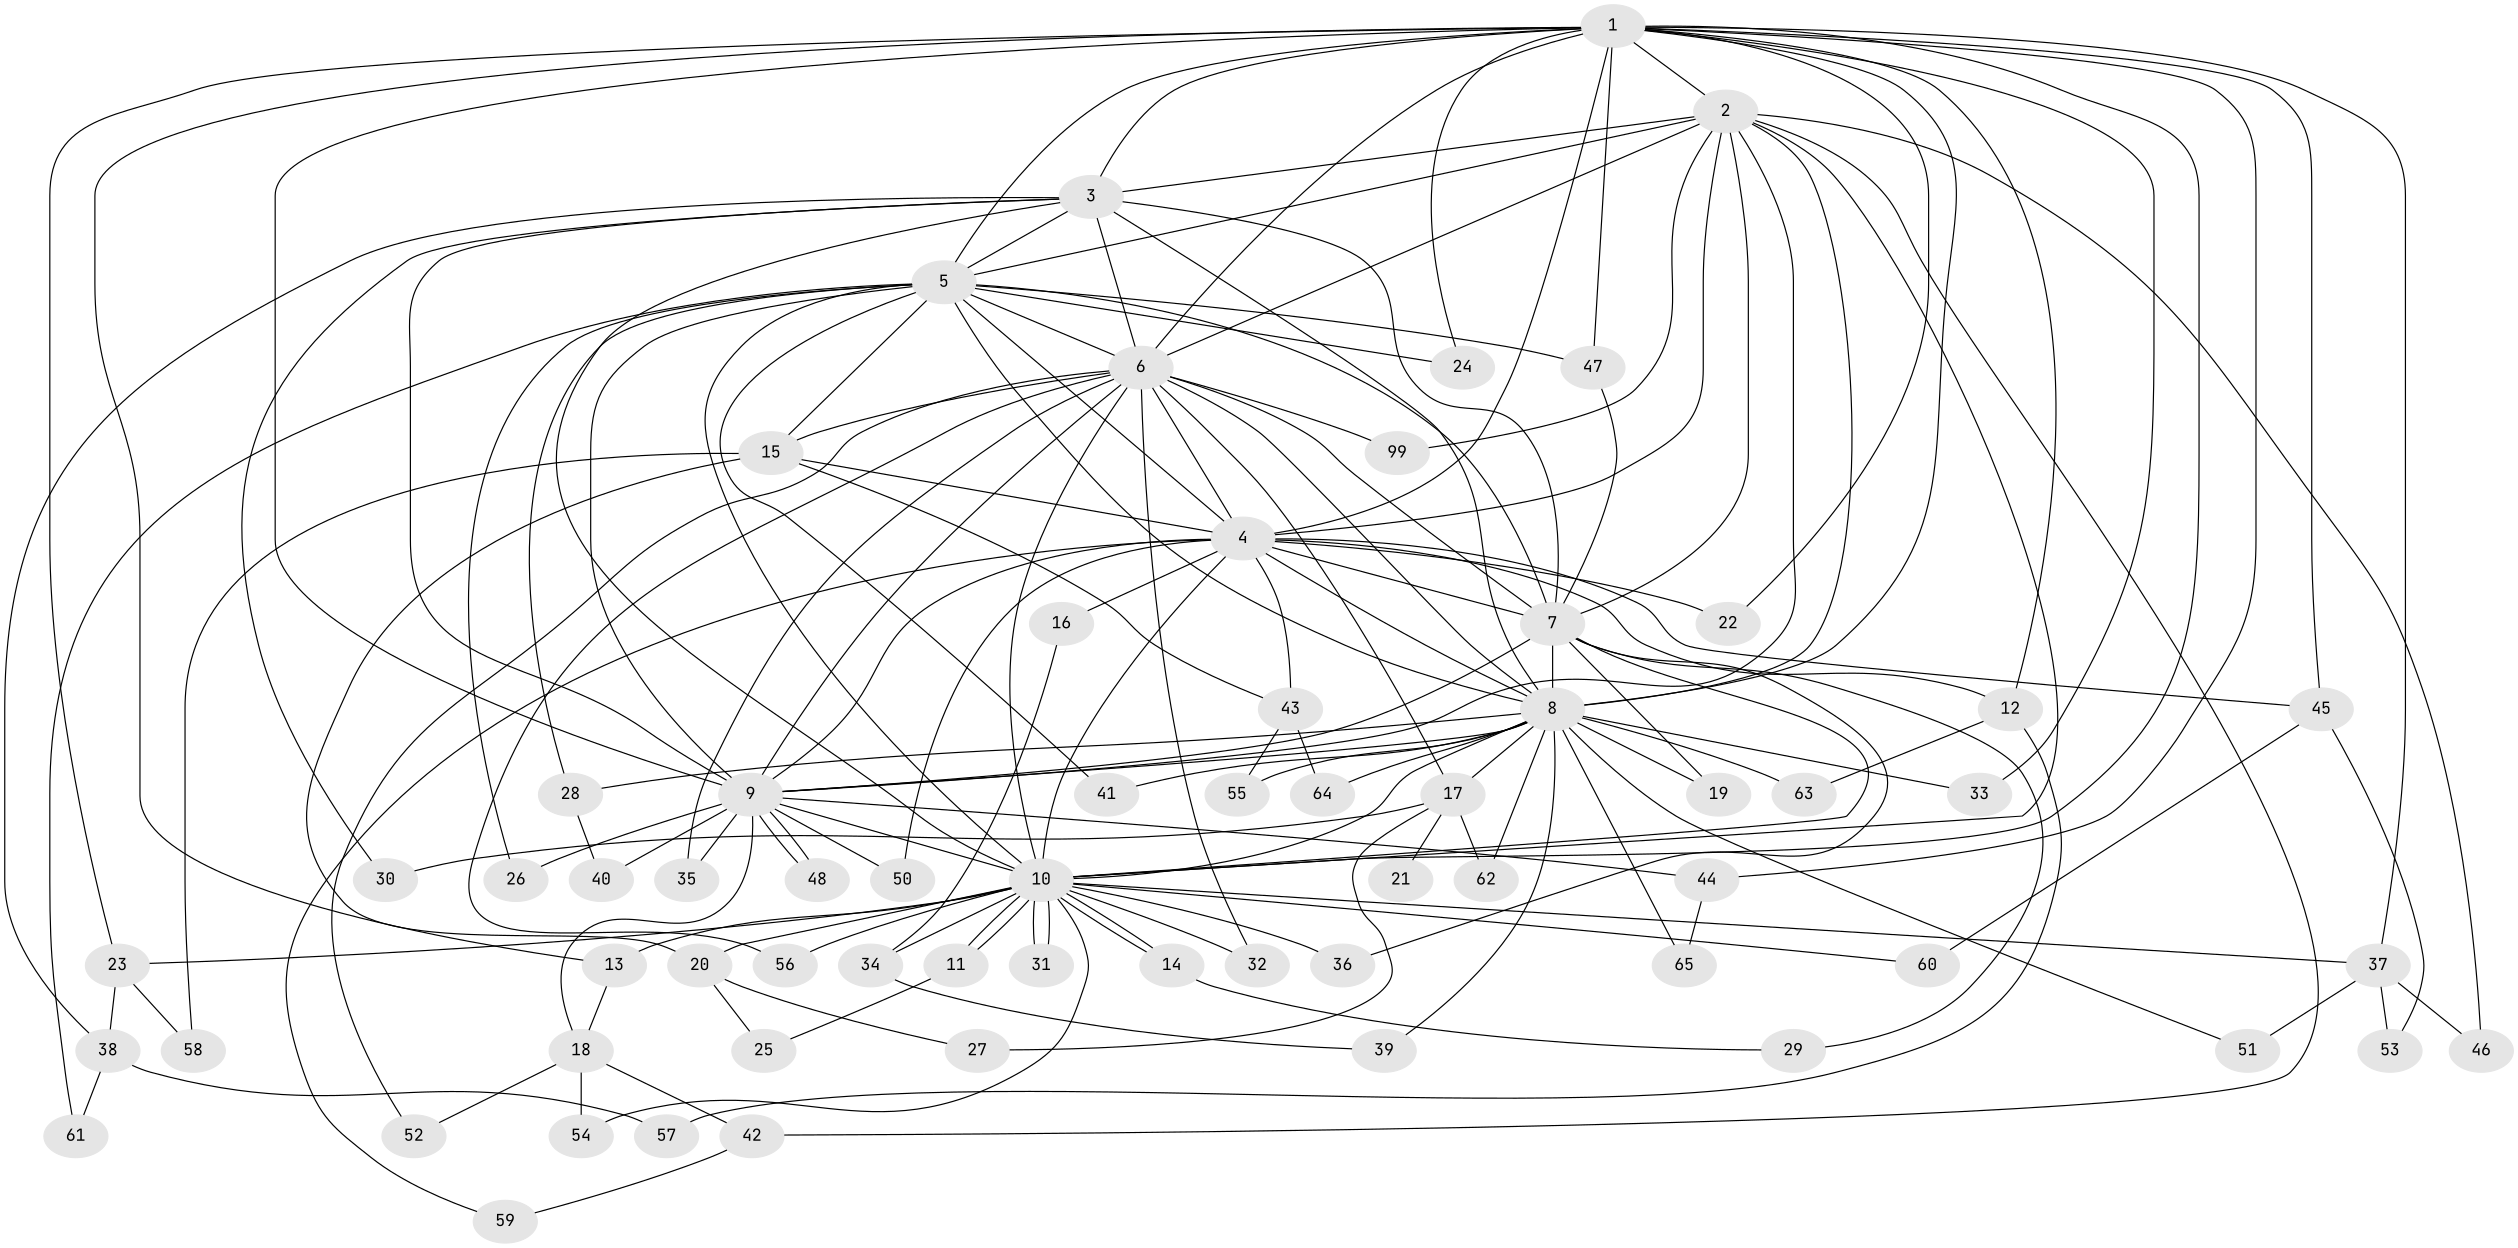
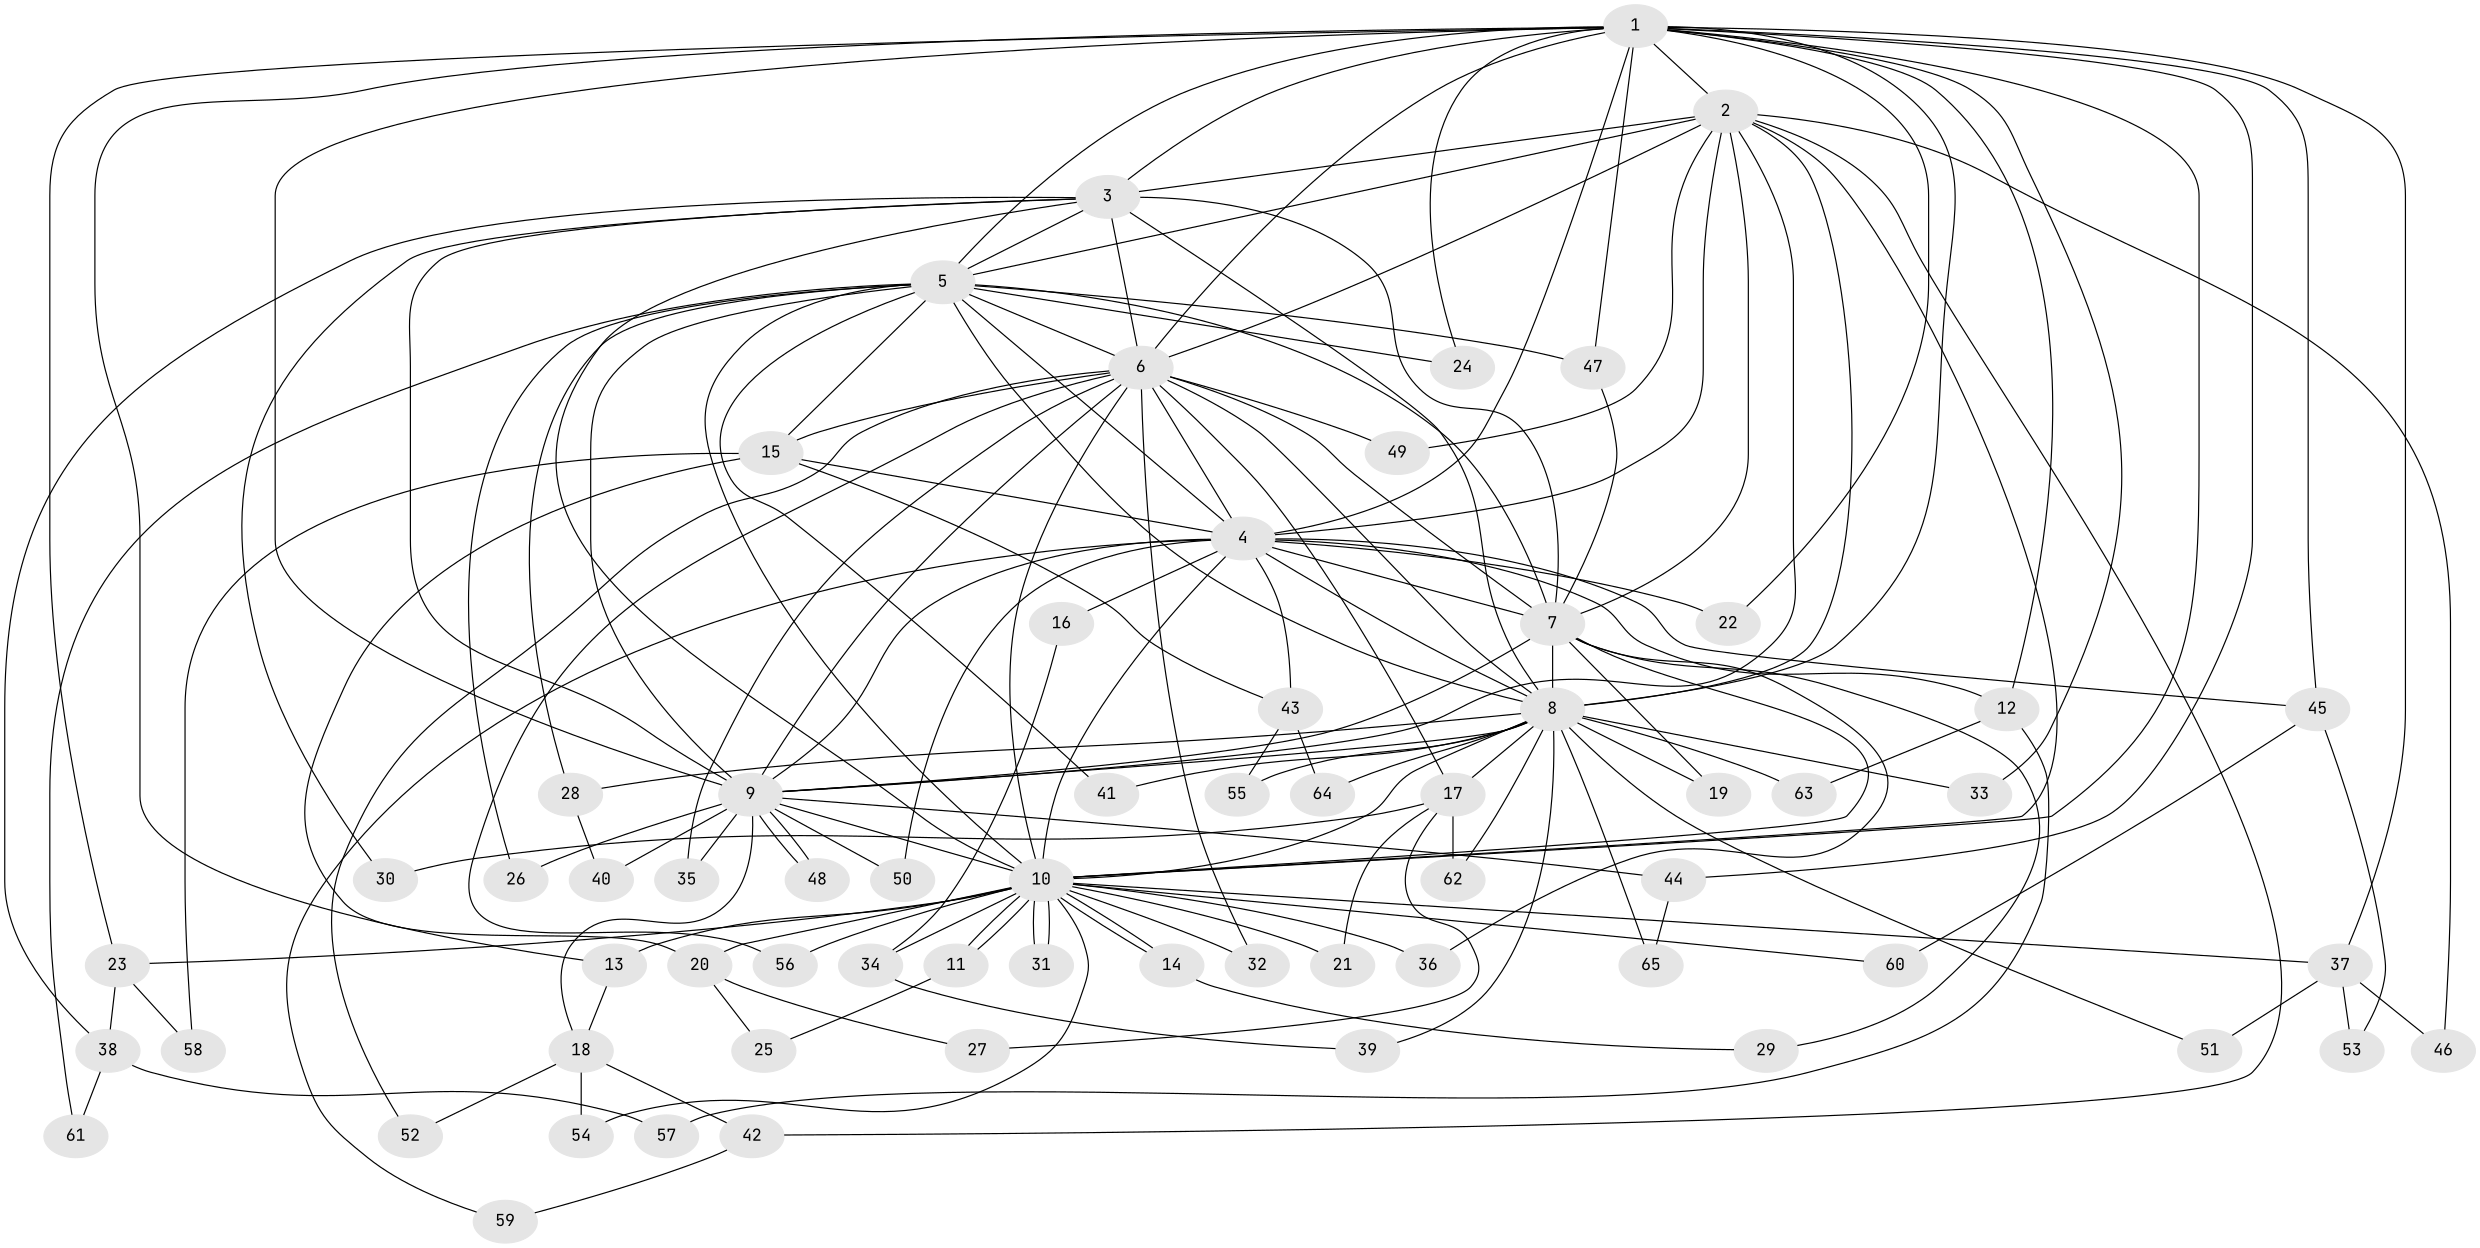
node "99": label "99" -> "49"
edge "10" -- "21": added
